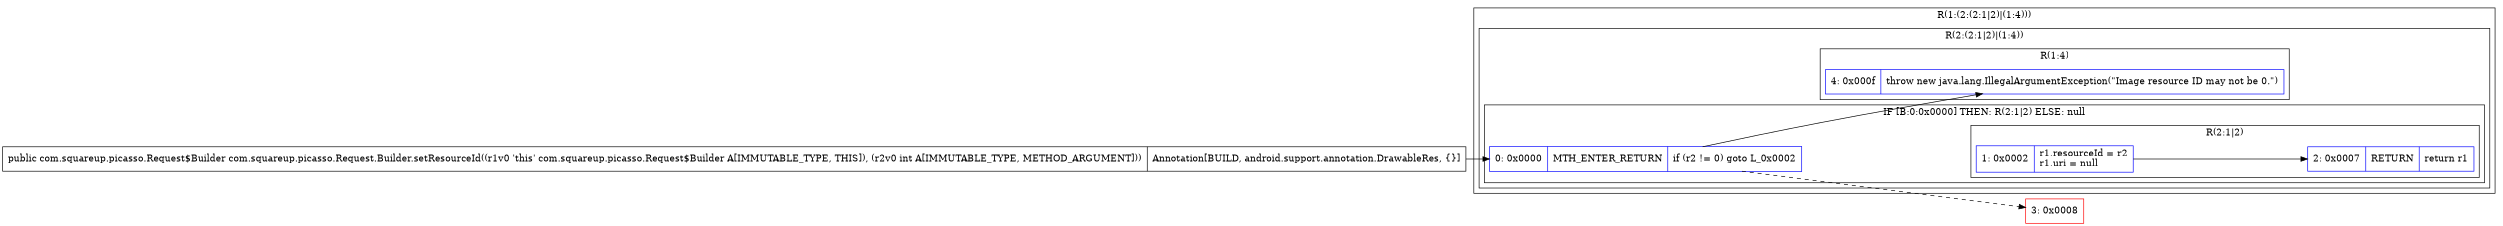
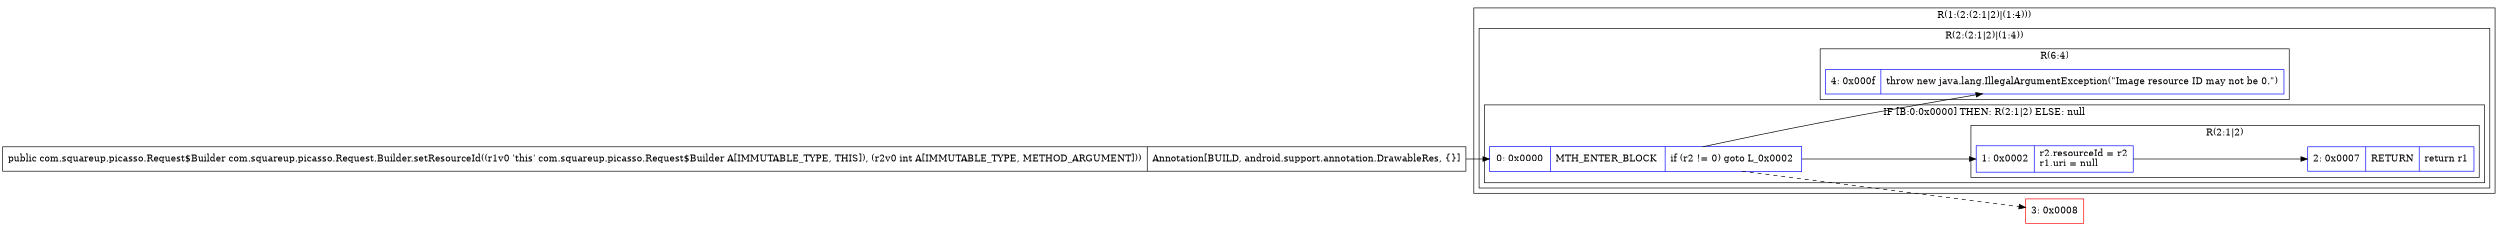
cluster "R(1:4)": label "R(1:4)" -> "R(6:4)"
node "1: 0x0002": text "r1.resourceId = r2" -> "r2.resourceId = r2"
node "0: 0x0000": text "MTH_ENTER_RETURN" -> "MTH_ENTER_BLOCK"
edge "0: 0x0000" -> "1: 0x0002": added
